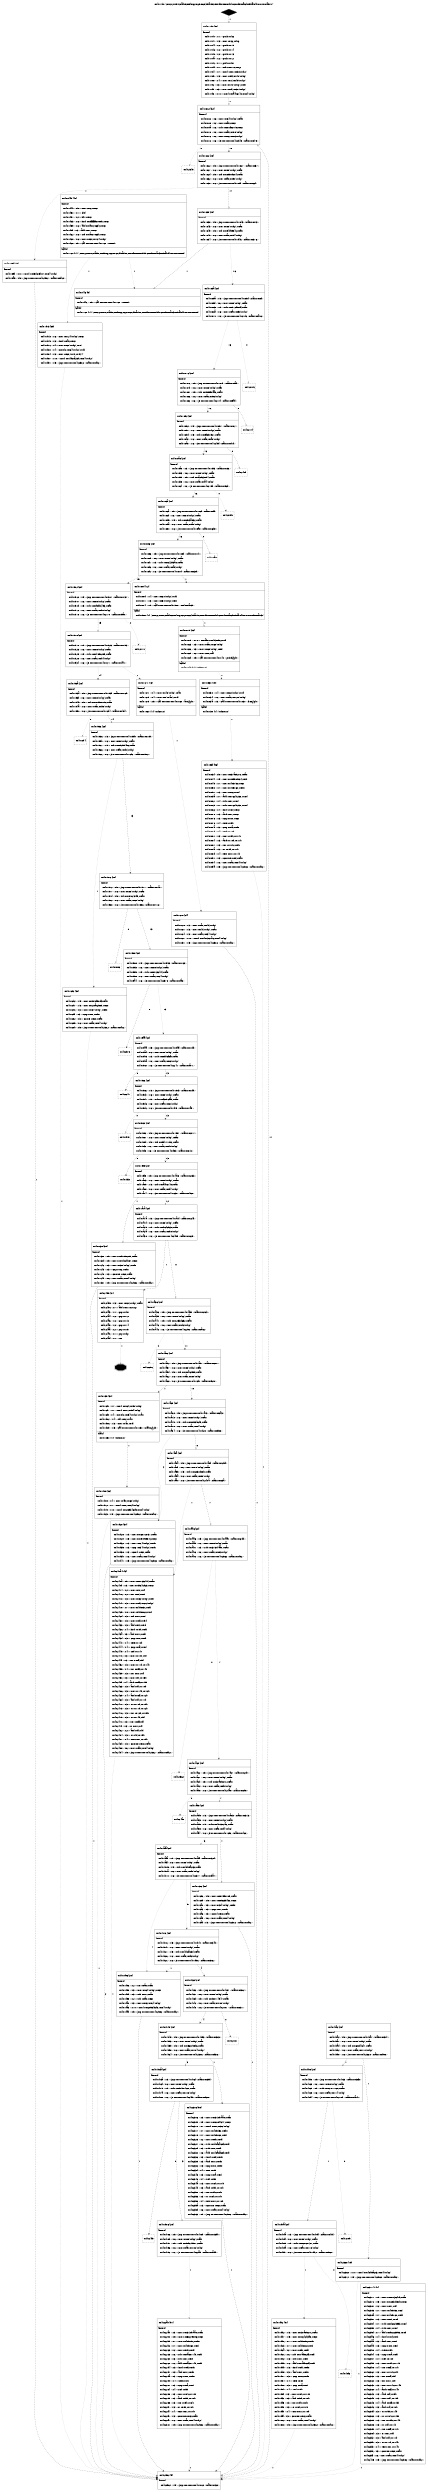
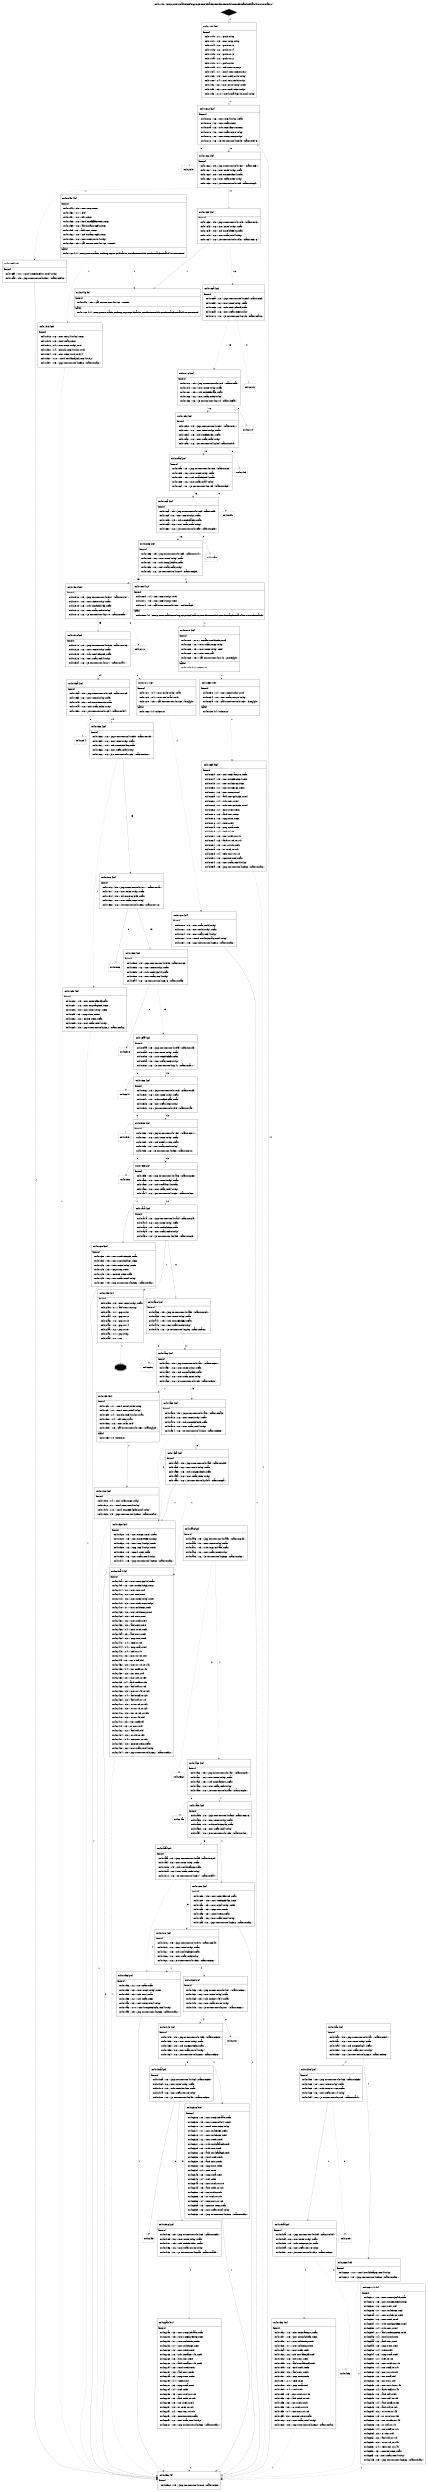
edge "0x401a8a [28]" -> "0x401aa6 [28]": now "0x401a8a [28]" -> "0x401d28 [30]"
